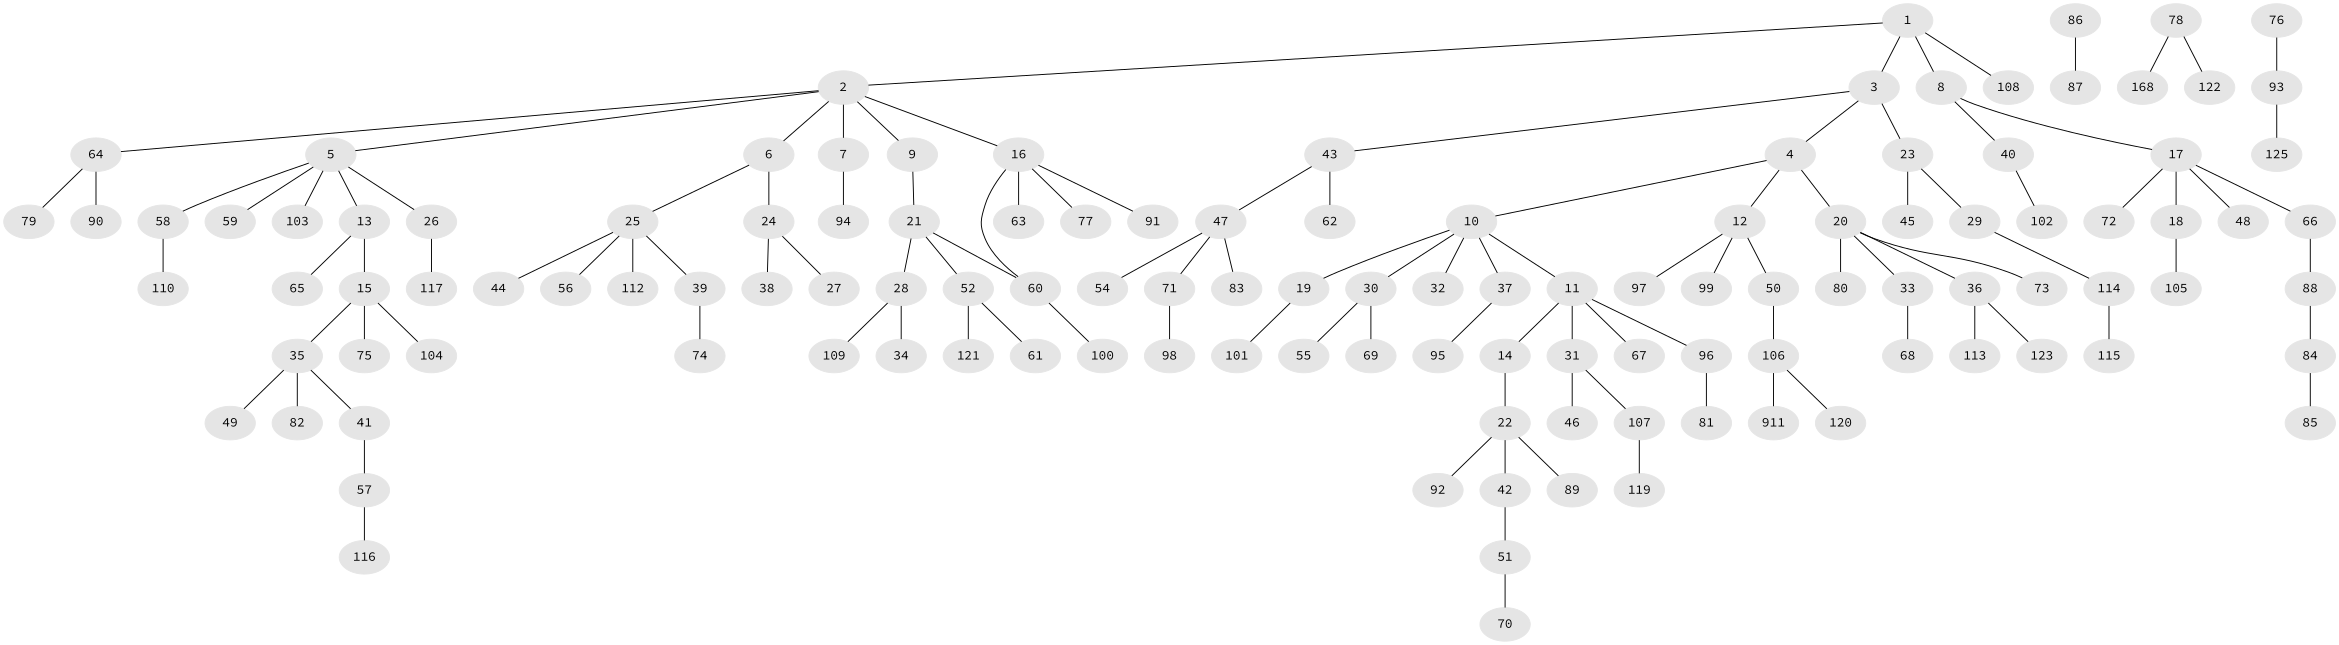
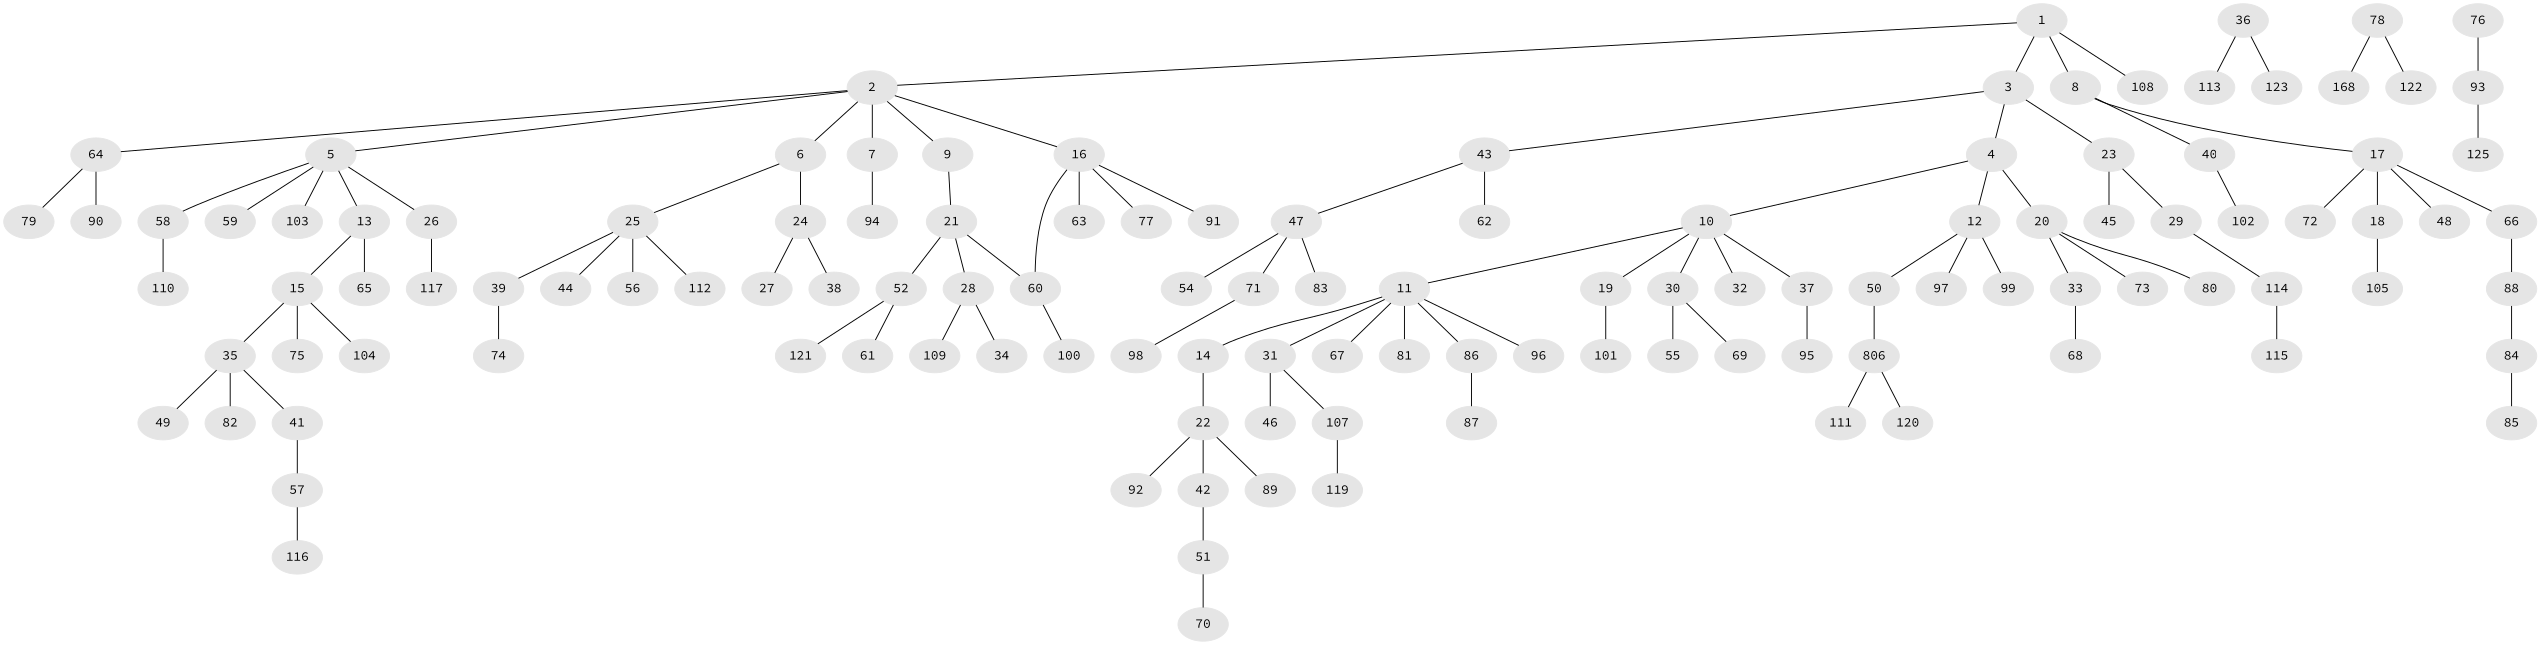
edge "20" -- "36": removed
edge "11" -- "86": added
node "106": label "106" -> "806"
edge "96" -- "81": now "11" -- "81"
node "911": label "911" -> "111"
